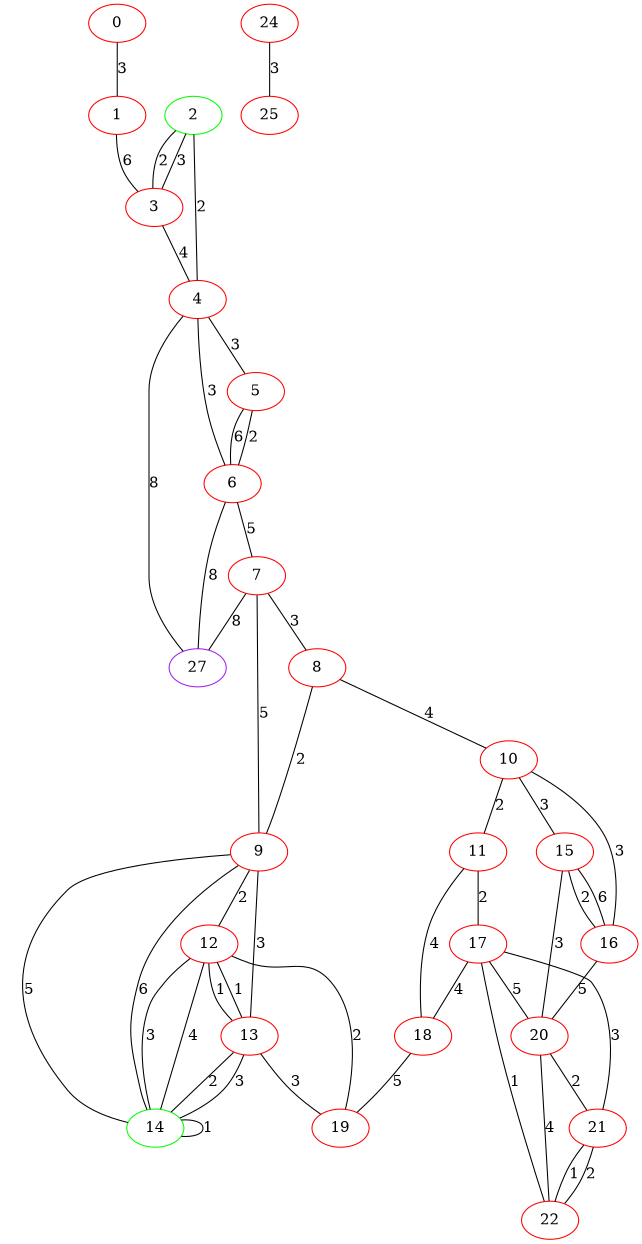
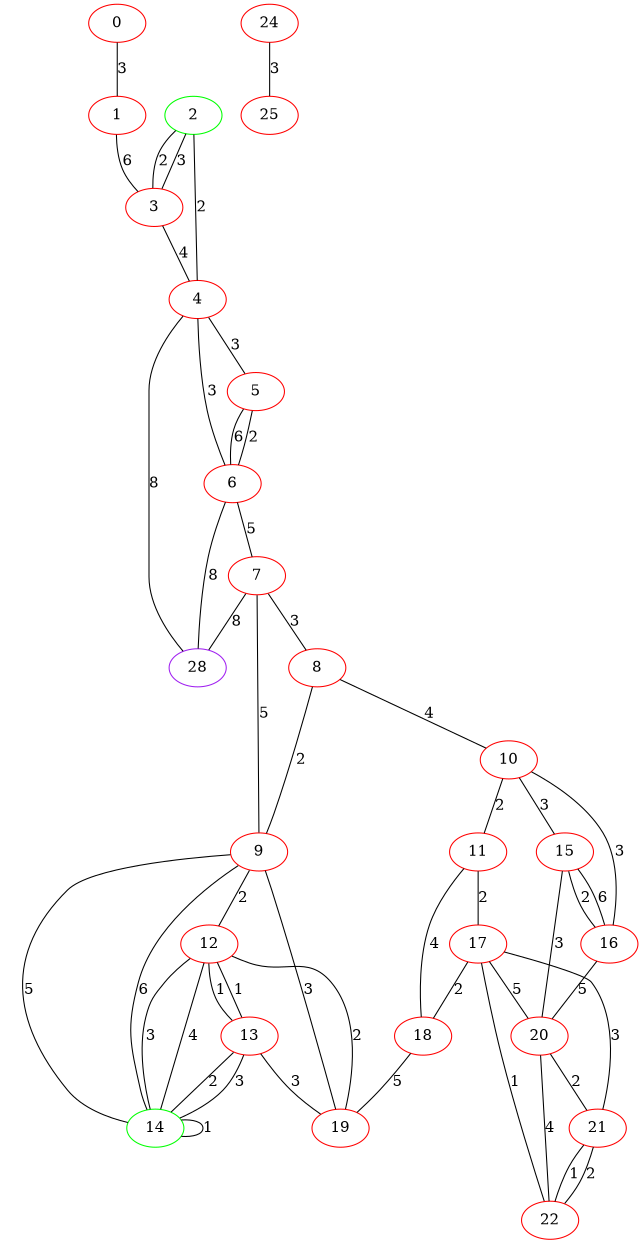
node "27": label "27" -> "28"
edge "9" -- "13": now "9" -- "19"
edge "17" -- "18": label "4" -> "2"
